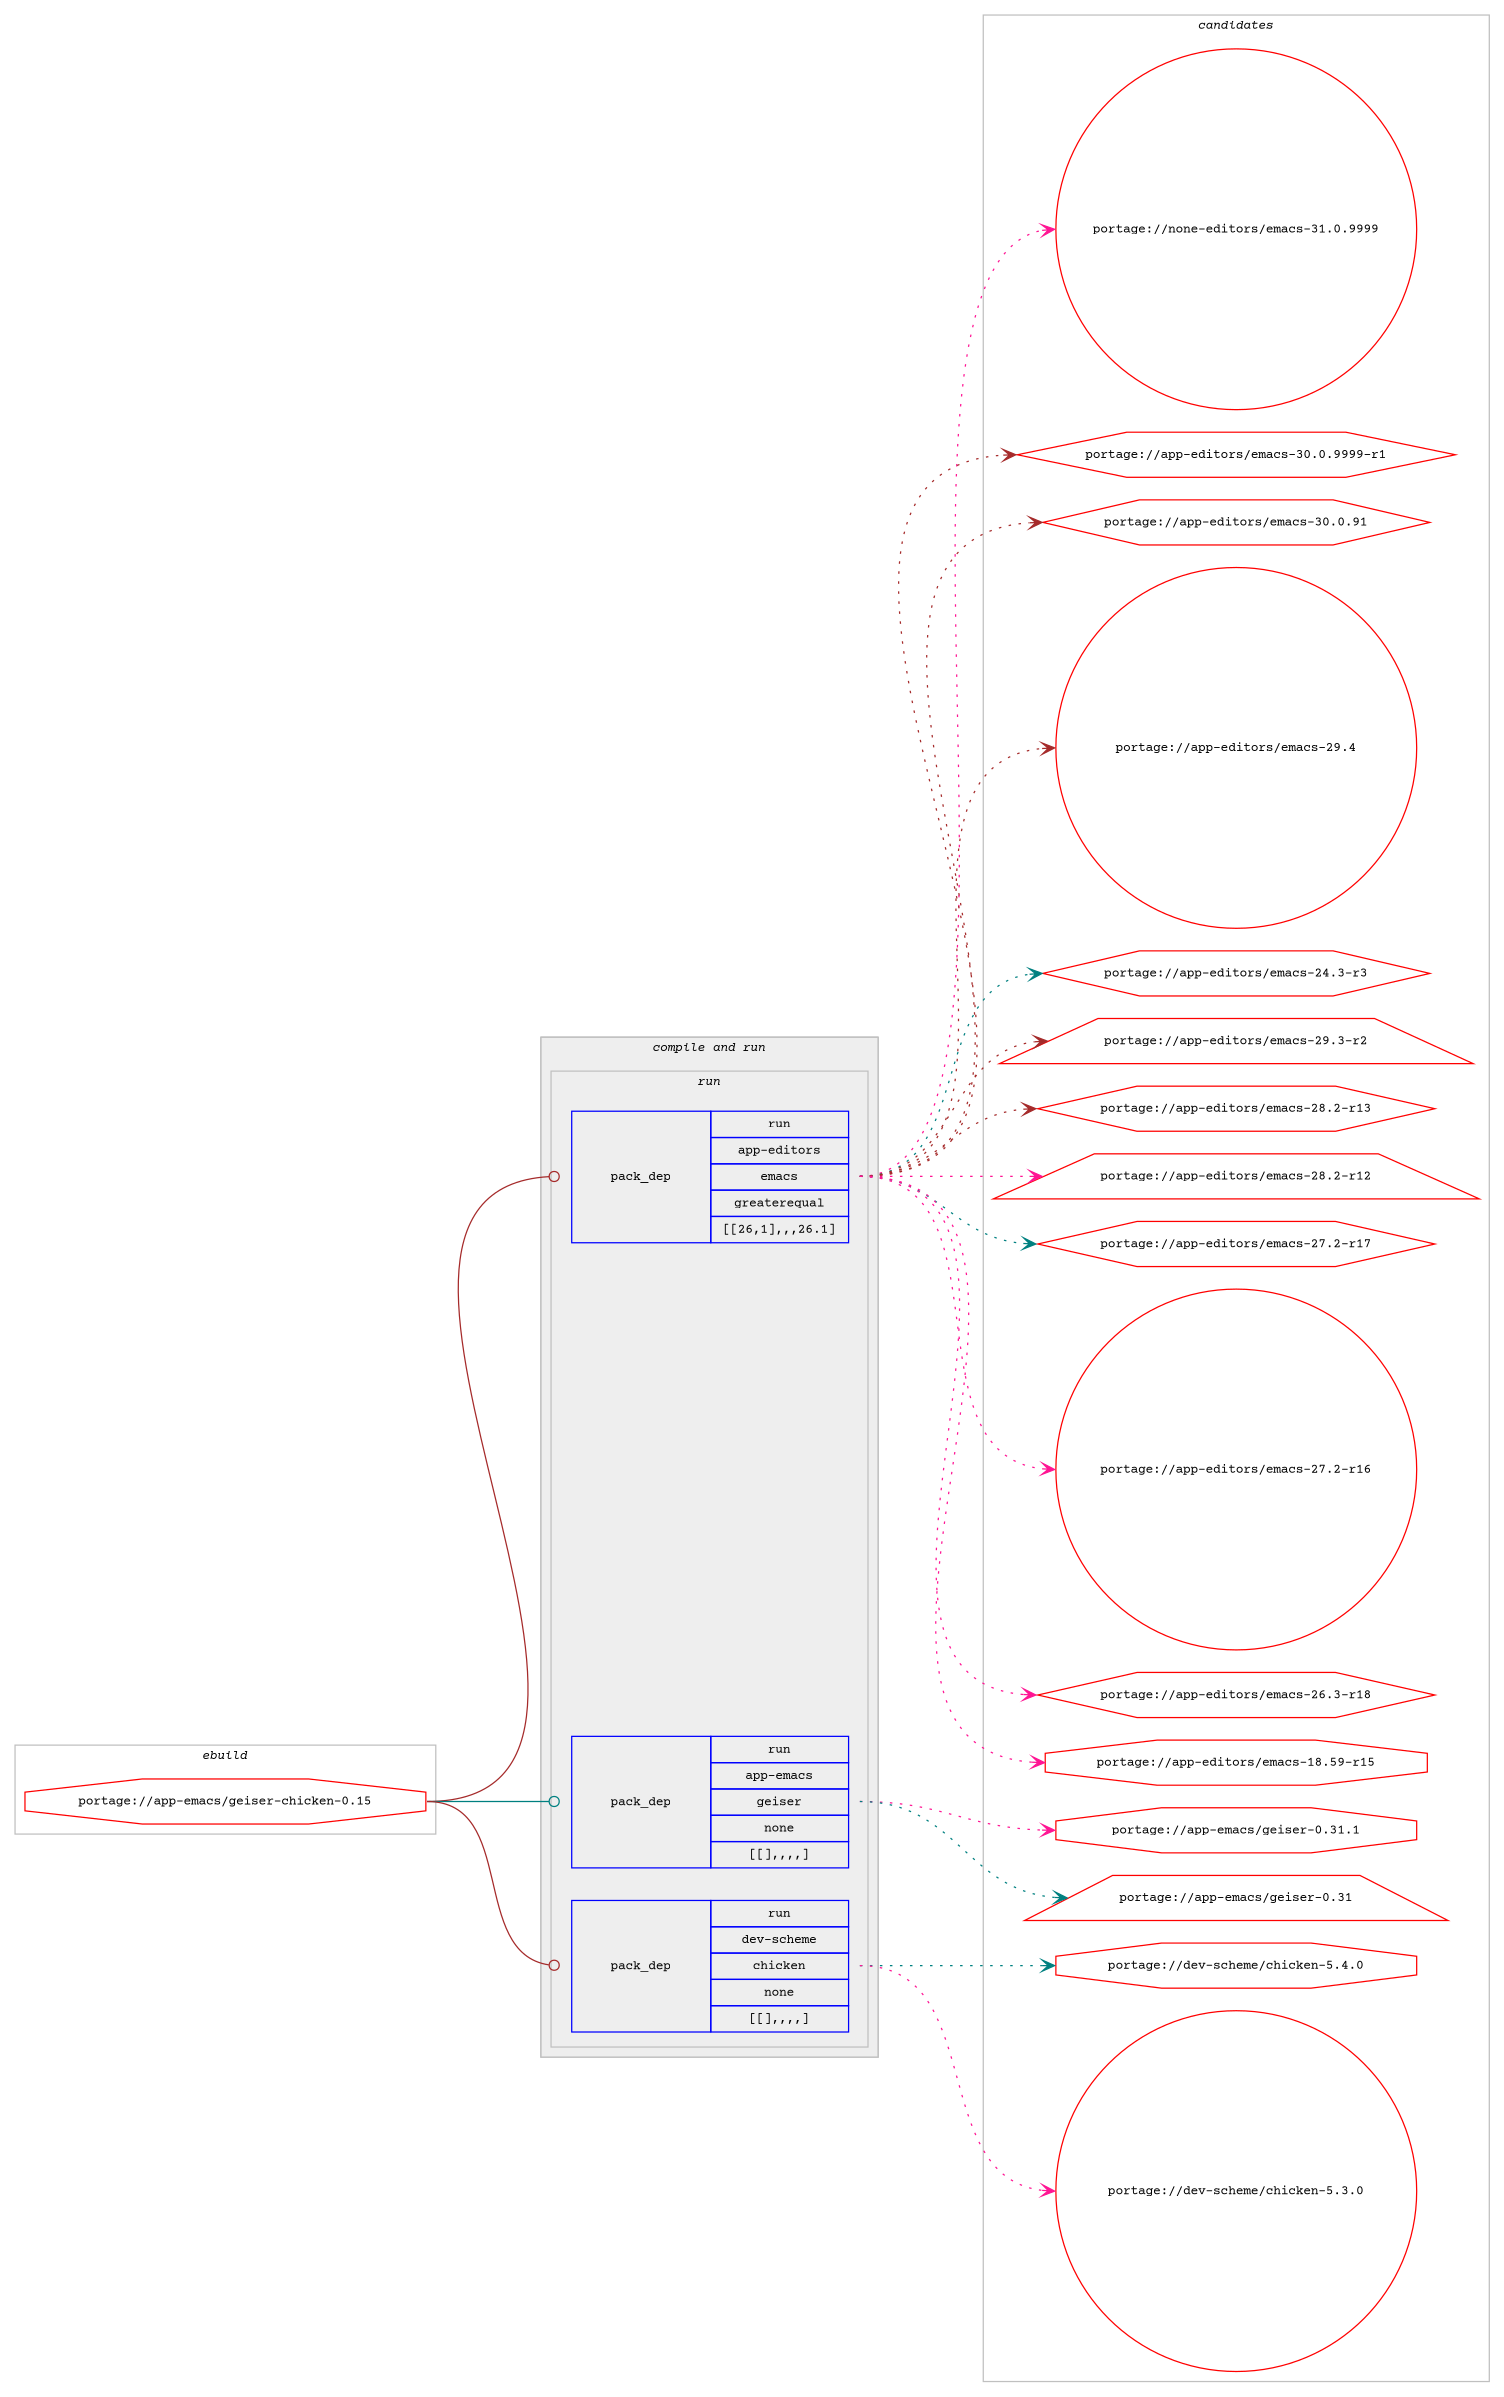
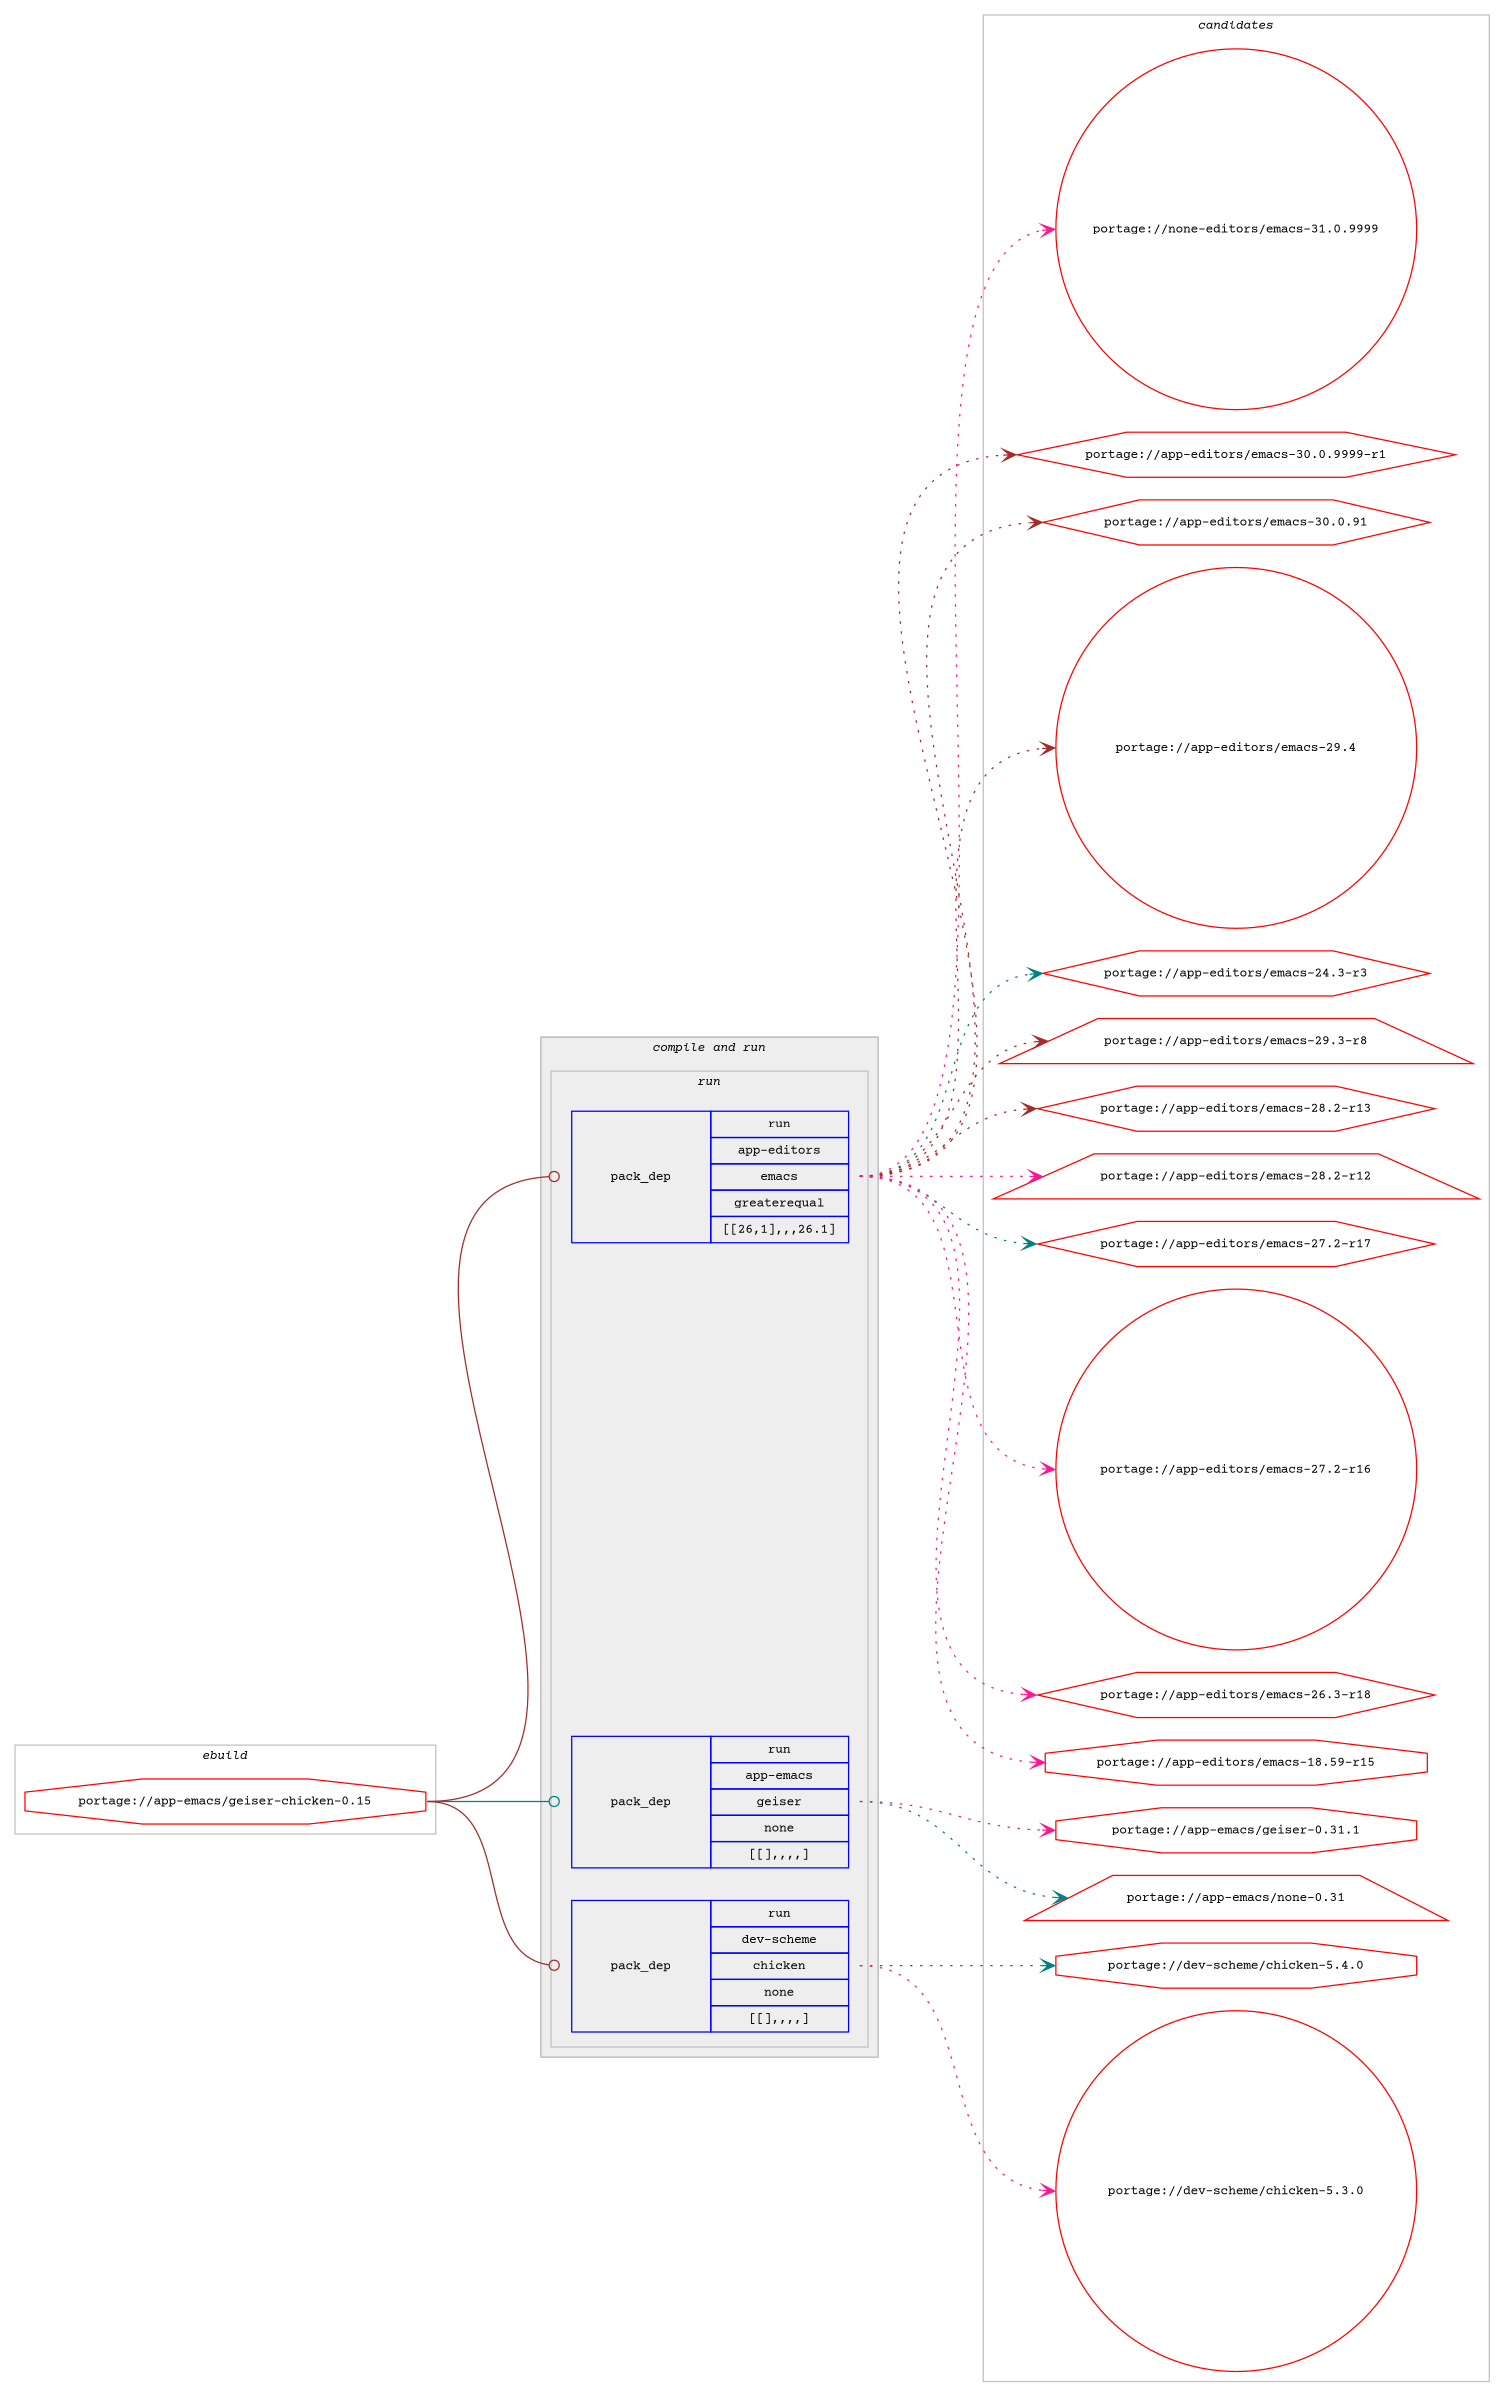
node "portage://app-editors/emacs-29.3-r2": label "portage://app-editors/emacs-29.3-r2" -> "portage://app-editors/emacs-29.3-r8"
node "portage://app-emacs/geiser-0.31": label "portage://app-emacs/geiser-0.31" -> "portage://app-emacs/none-0.31"
